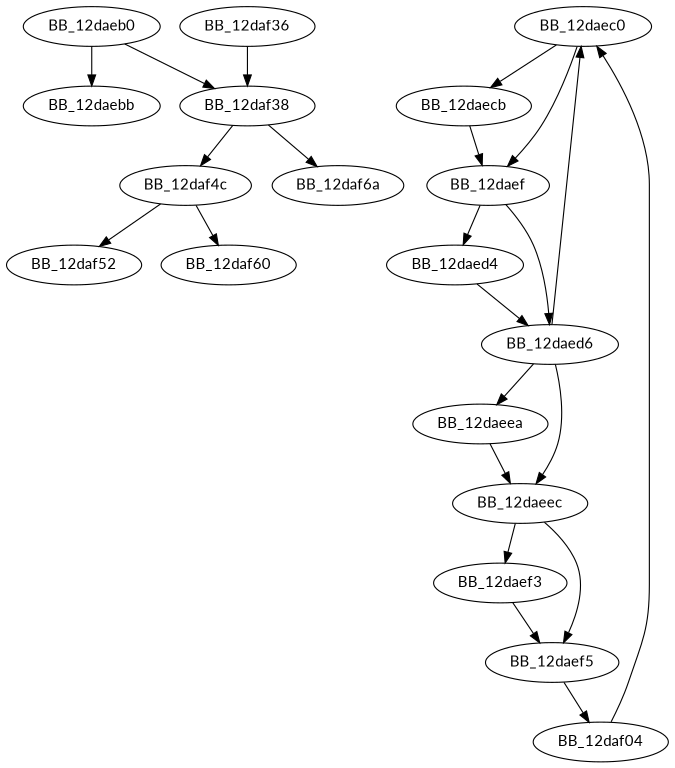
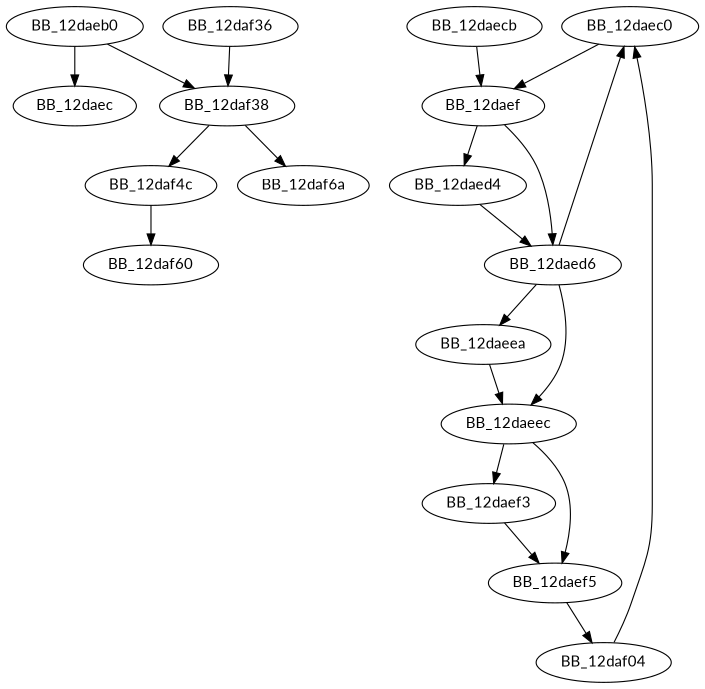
edge "BB_12daec0" -> "BB_12daecb": removed
node "BB_12daebb": label "BB_12daebb" -> "BB_12daec"
node "BB_12daf52": removed
